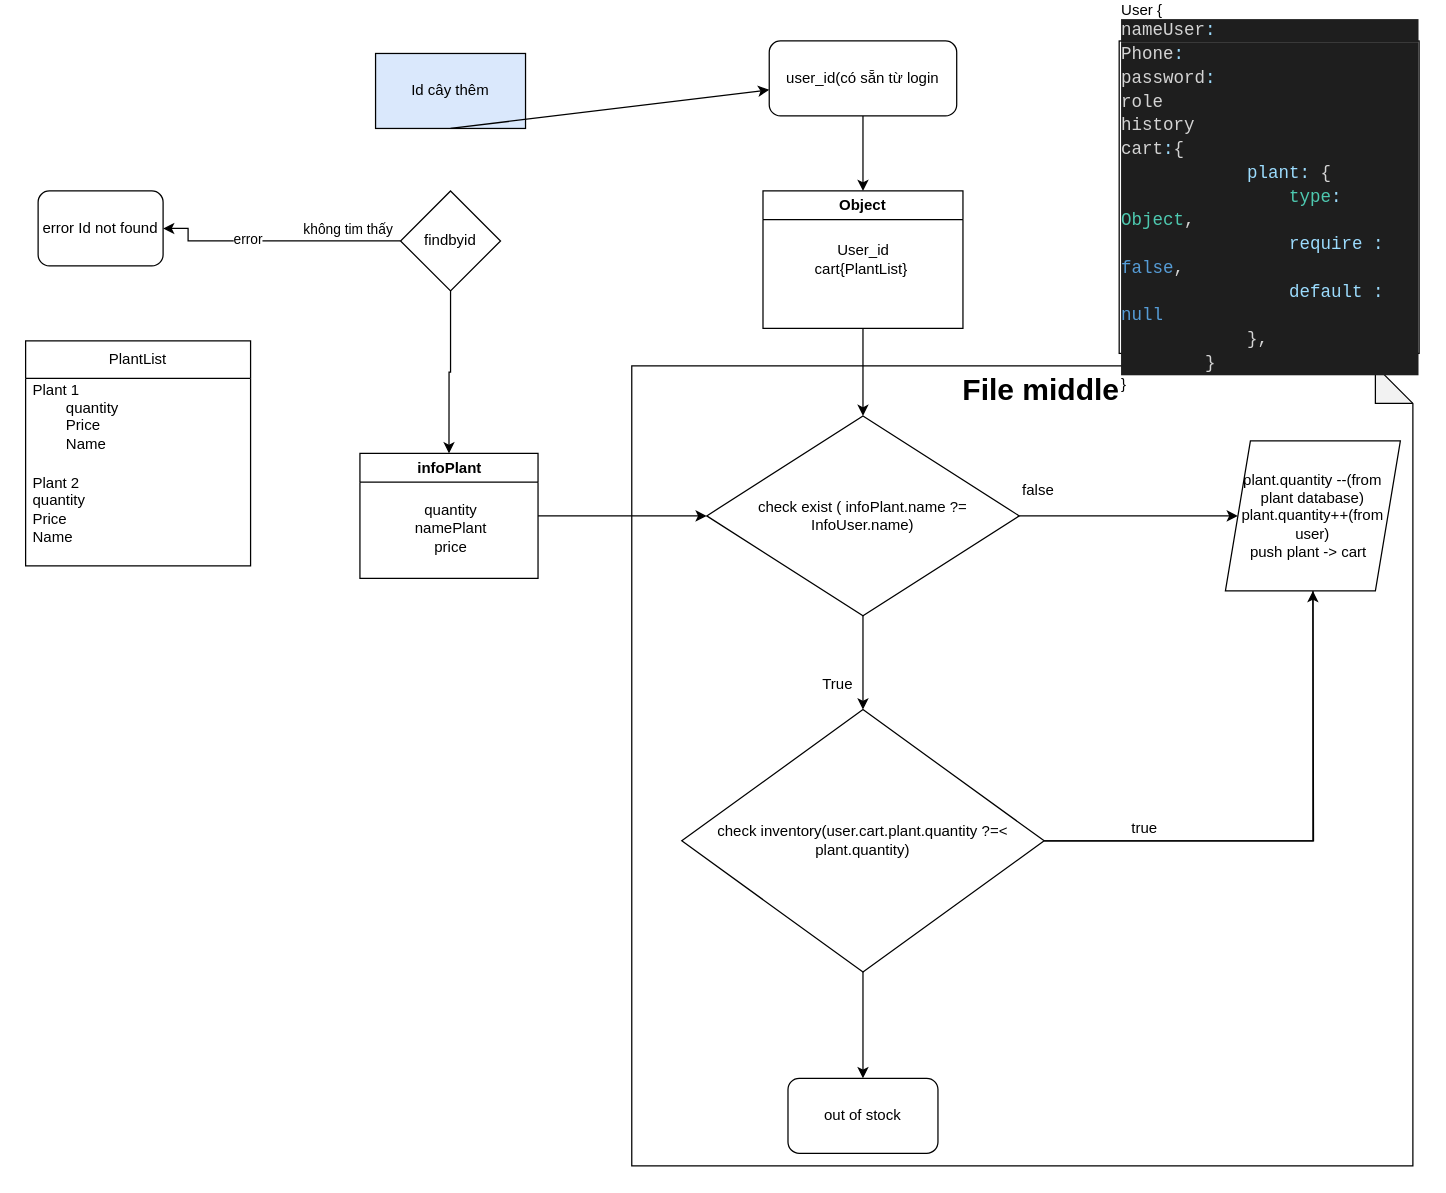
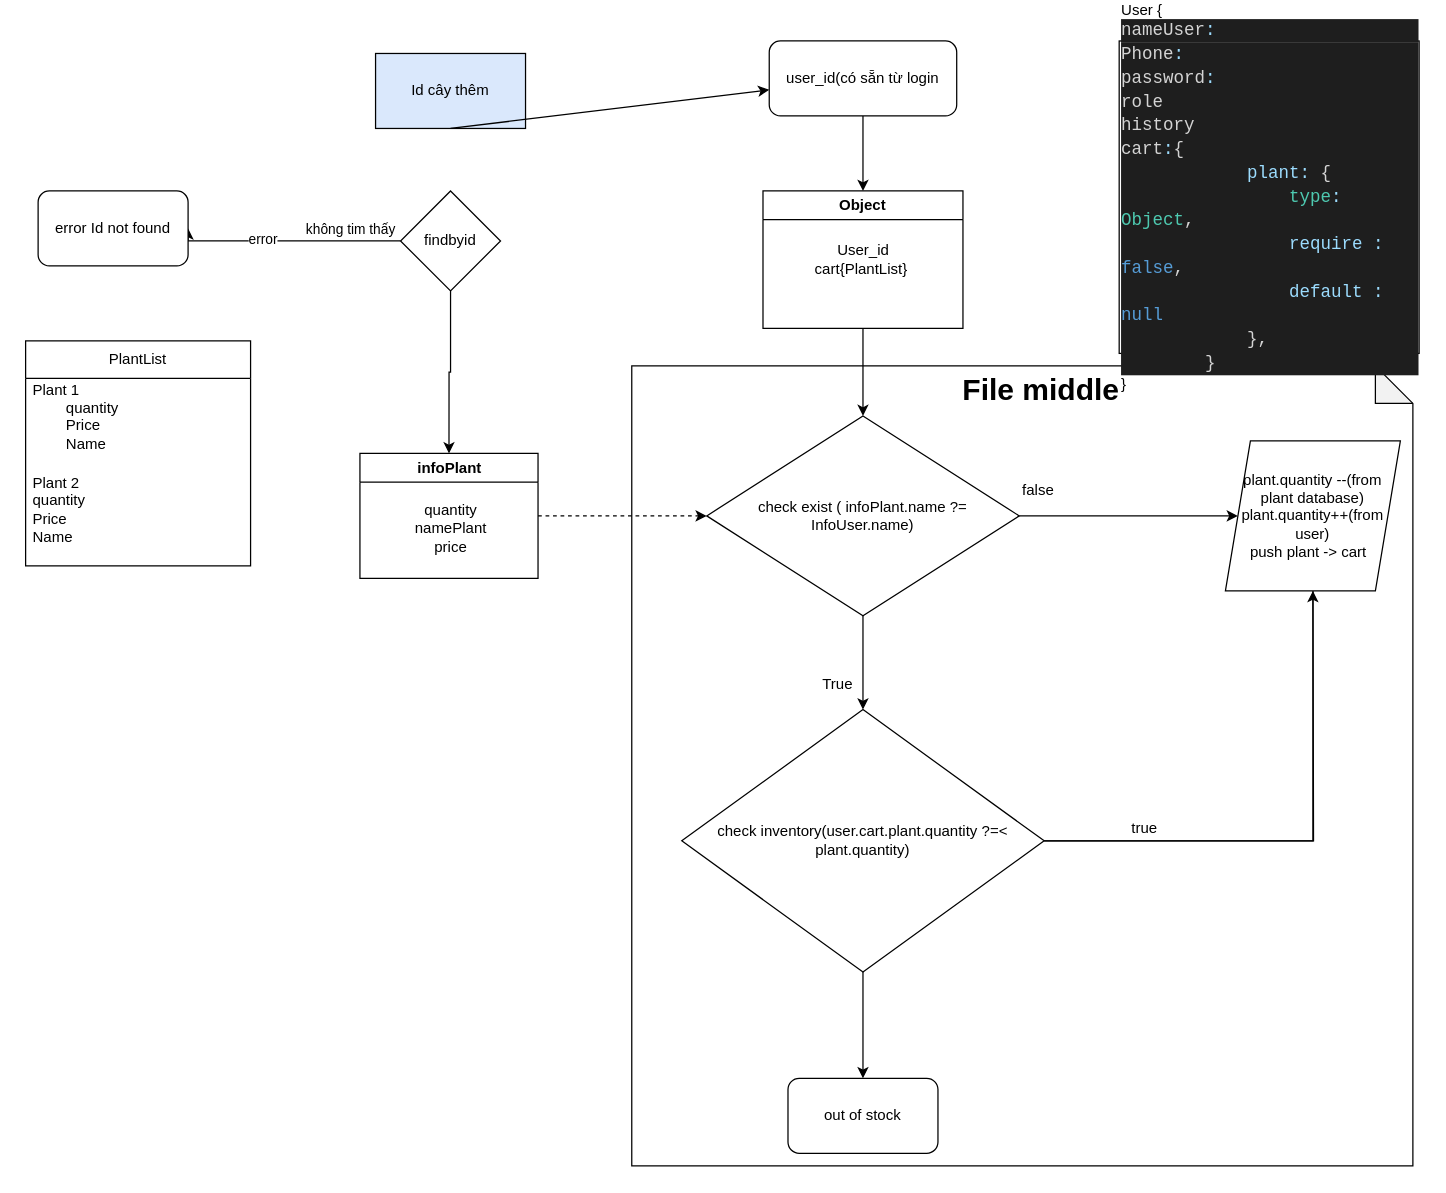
node "error Id not found": size 125x75 -> 150x75
edge "infoPlant" -> "check exist ( infoPlant.name ?= InfoUser.name)": style solid -> dashed
